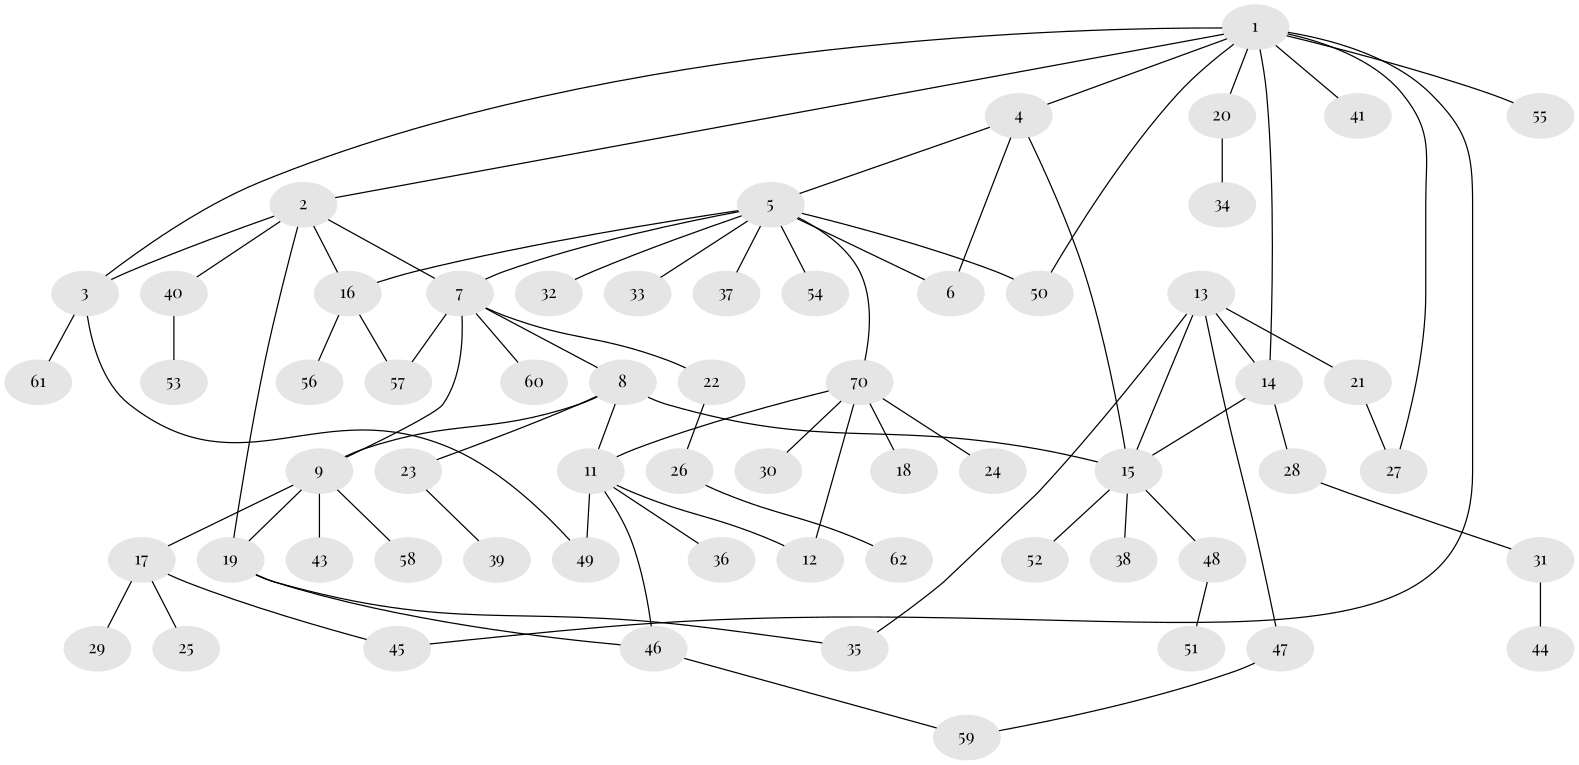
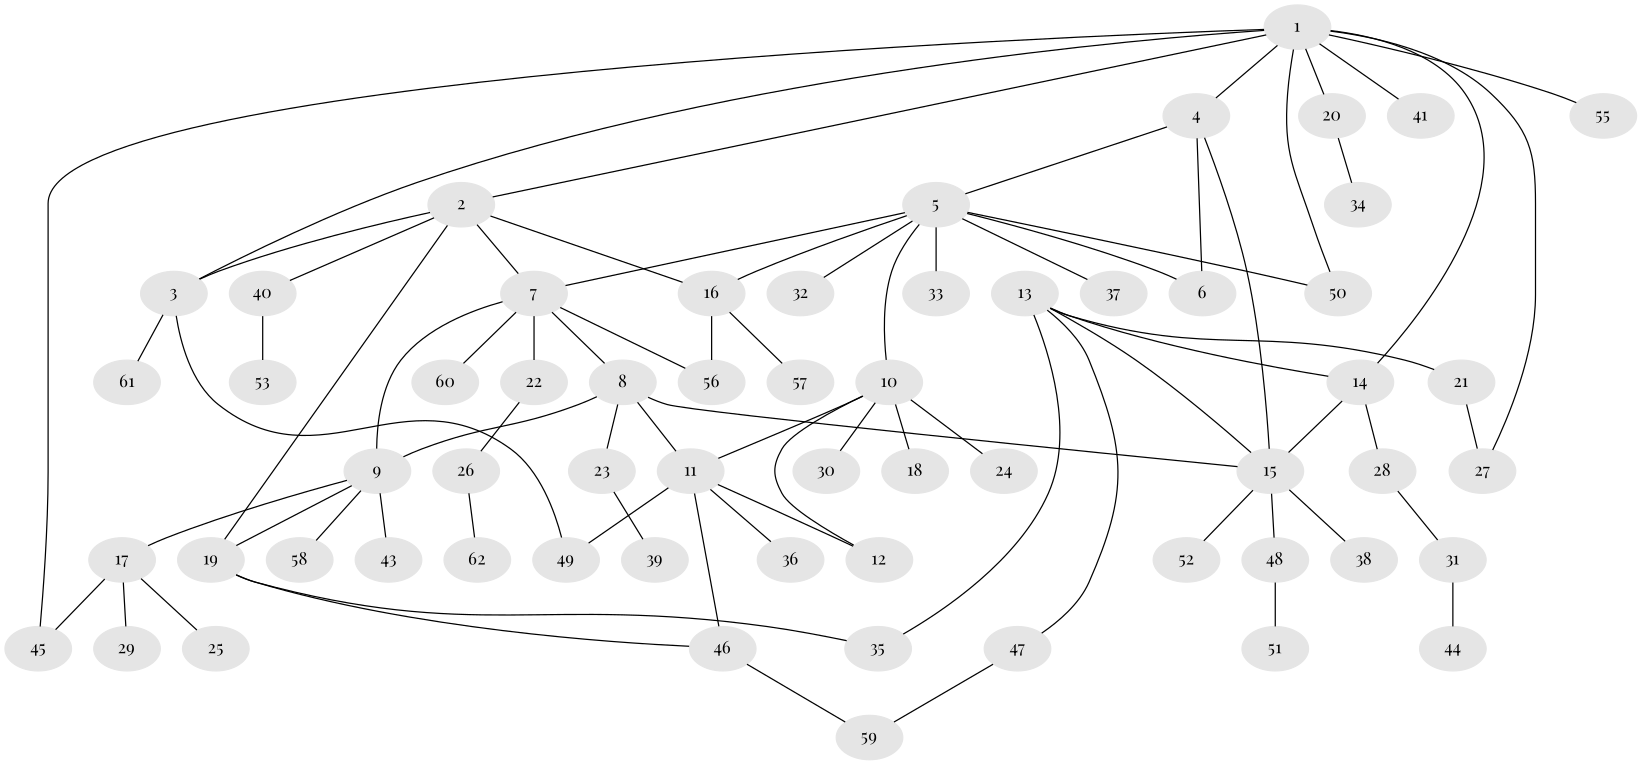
node "54": removed
edge "7" -- "57": now "7" -- "56"
node "70": label "70" -> "10"
